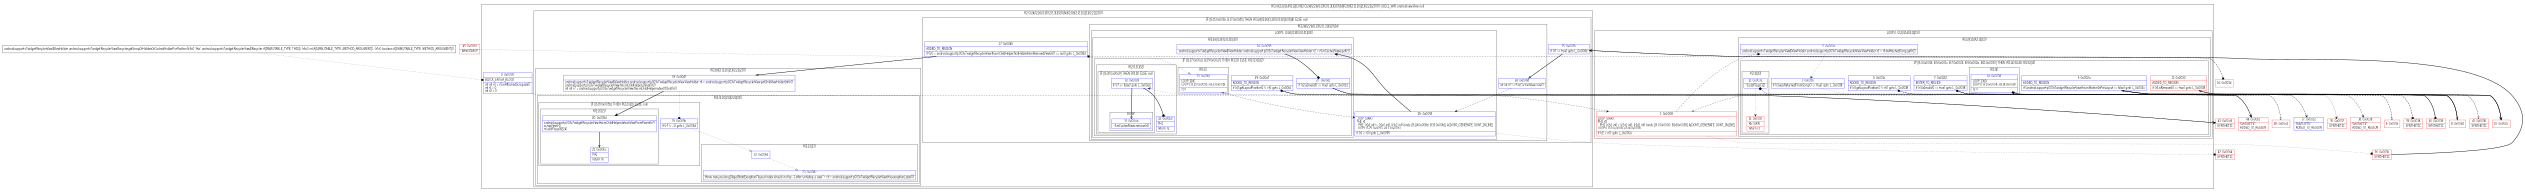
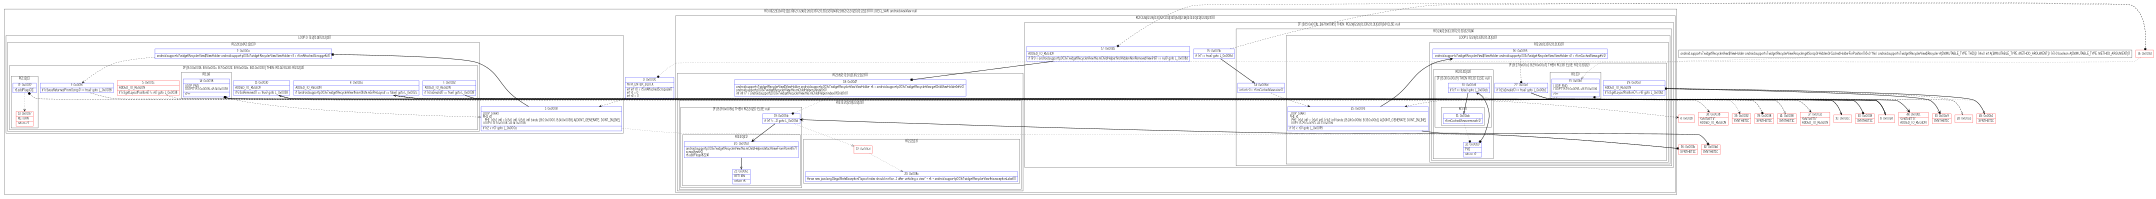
node "45: 0x00b1": text "IMMUTABLE" -> "SYNTHETIC"
edge "45: 0x00b1" -> "33: 0x00b1": arrowhead onormal -> box
edge "36: 0x003b" -> "15: 0x003b": now "36: 0x003b" -> "19: 0x005b"
edge "26: 0x0095" -> "27: 0x00a1": style bold -> dashed
edge "2: 0x000a" -> "3: 0x0016": style dotted -> dashed
edge "17: 0x0045" -> "18: 0x0047": arrowhead onormal -> box
edge "1: 0x0008" -> "2: 0x000a": style dashed -> bold
node "0: 0x0000": text "BLOCK_ENTER_BLOCK" -> "MTH_ENTER_BLOCK"
node "5: 0x001c": color blue -> red
node "7: 0x0022": text "ENTER_TO_REGION" -> "ADDED_TO_REGION"
node "11: 0x0030": color red -> blue
edge "29: 0x00a7" -> "45: 0x00b1": added
edge "44: 0x00b1" -> "33: 0x00b1": now "16: 0x003d" -> "33: 0x00b1"
edge "38: 0x0038" -> "5: 0x001c": now "38: 0x0038" -> "14: 0x0038"
edge "9: 0x002a" -> "10: 0x002c": style bold -> dashed
edge "18: 0x0047" -> "20: 0x005d": now "19: 0x005b" -> "20: 0x005d"
cluster "R(1:39)": label "R(1:39)" -> "R(1:31)"
node "4: 0x0018": added
node "1: 0x0008": color red -> blue
node "37: 0x0032": color blue -> red
node "6: 0x001e": removed
edge "31: 0x00ab" -> "32: 0x00b0": added
edge "25: 0x0093" -> "42: 0x00b4": style dotted -> bold
node "21: 0x006c": text "PHI" -> "RETURN"
node "22: 0x006d": color blue -> red
